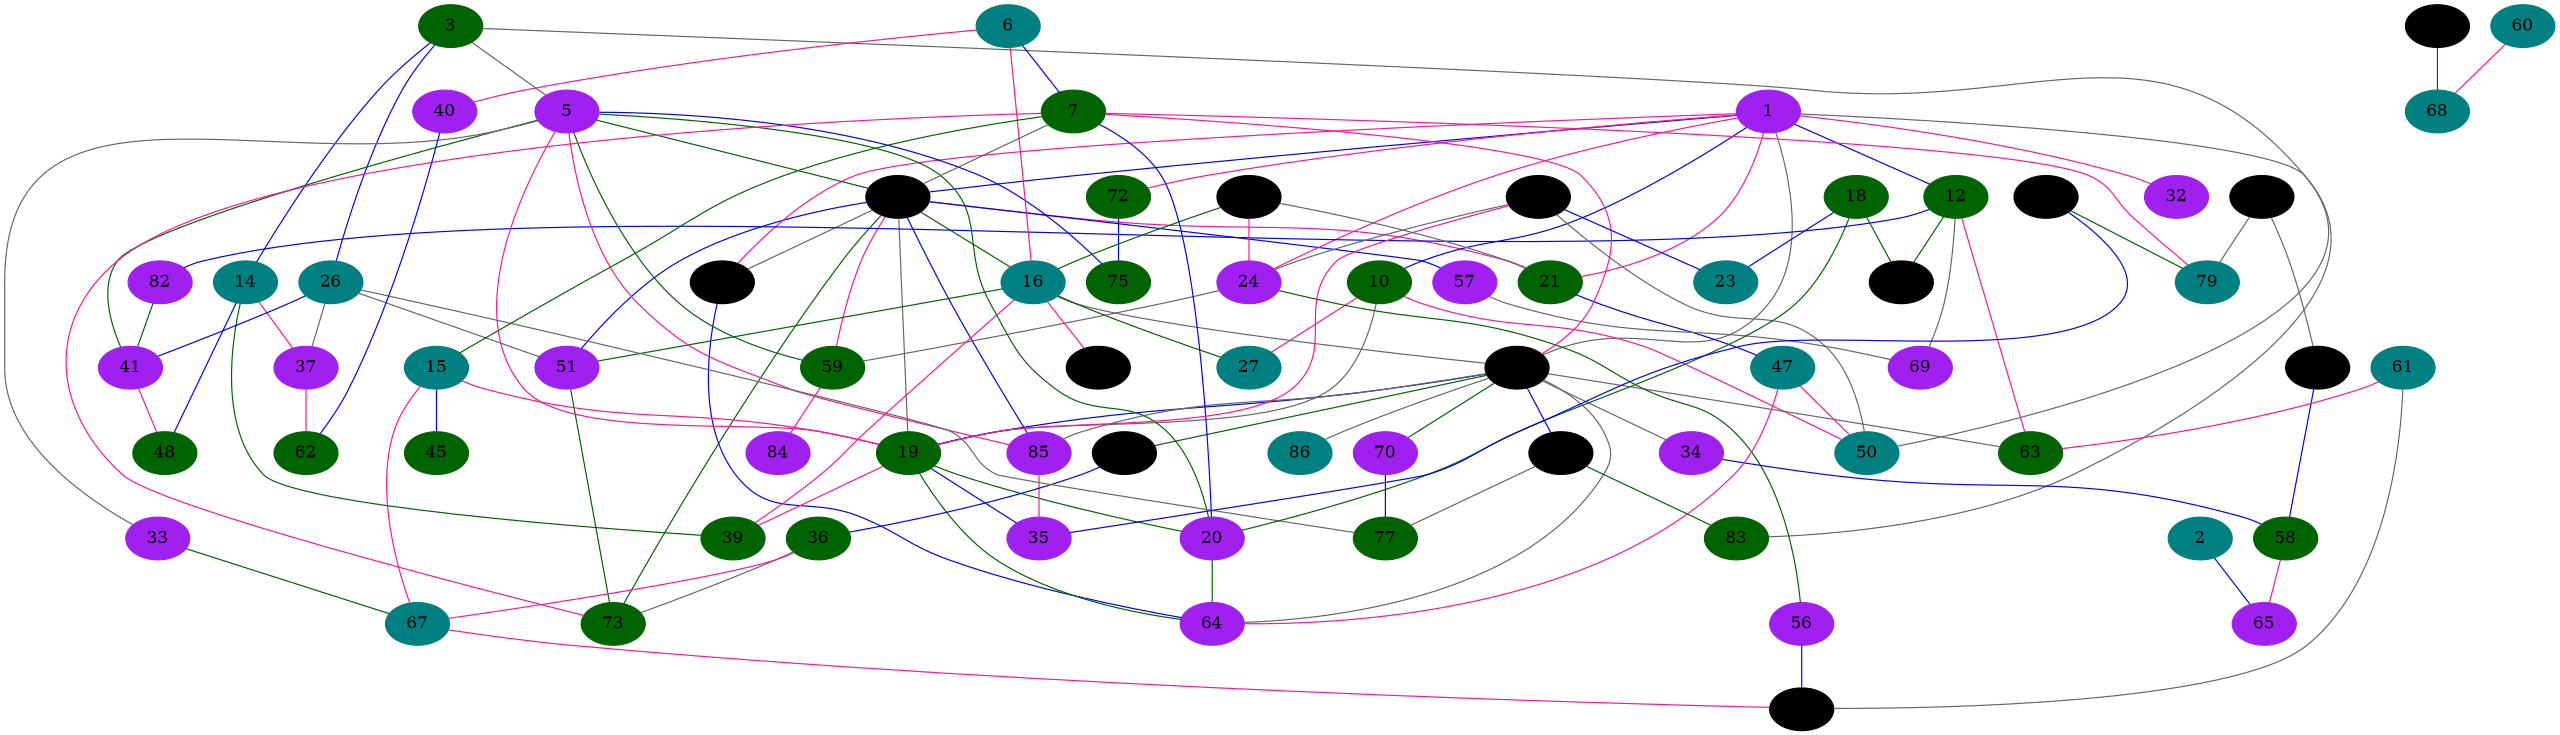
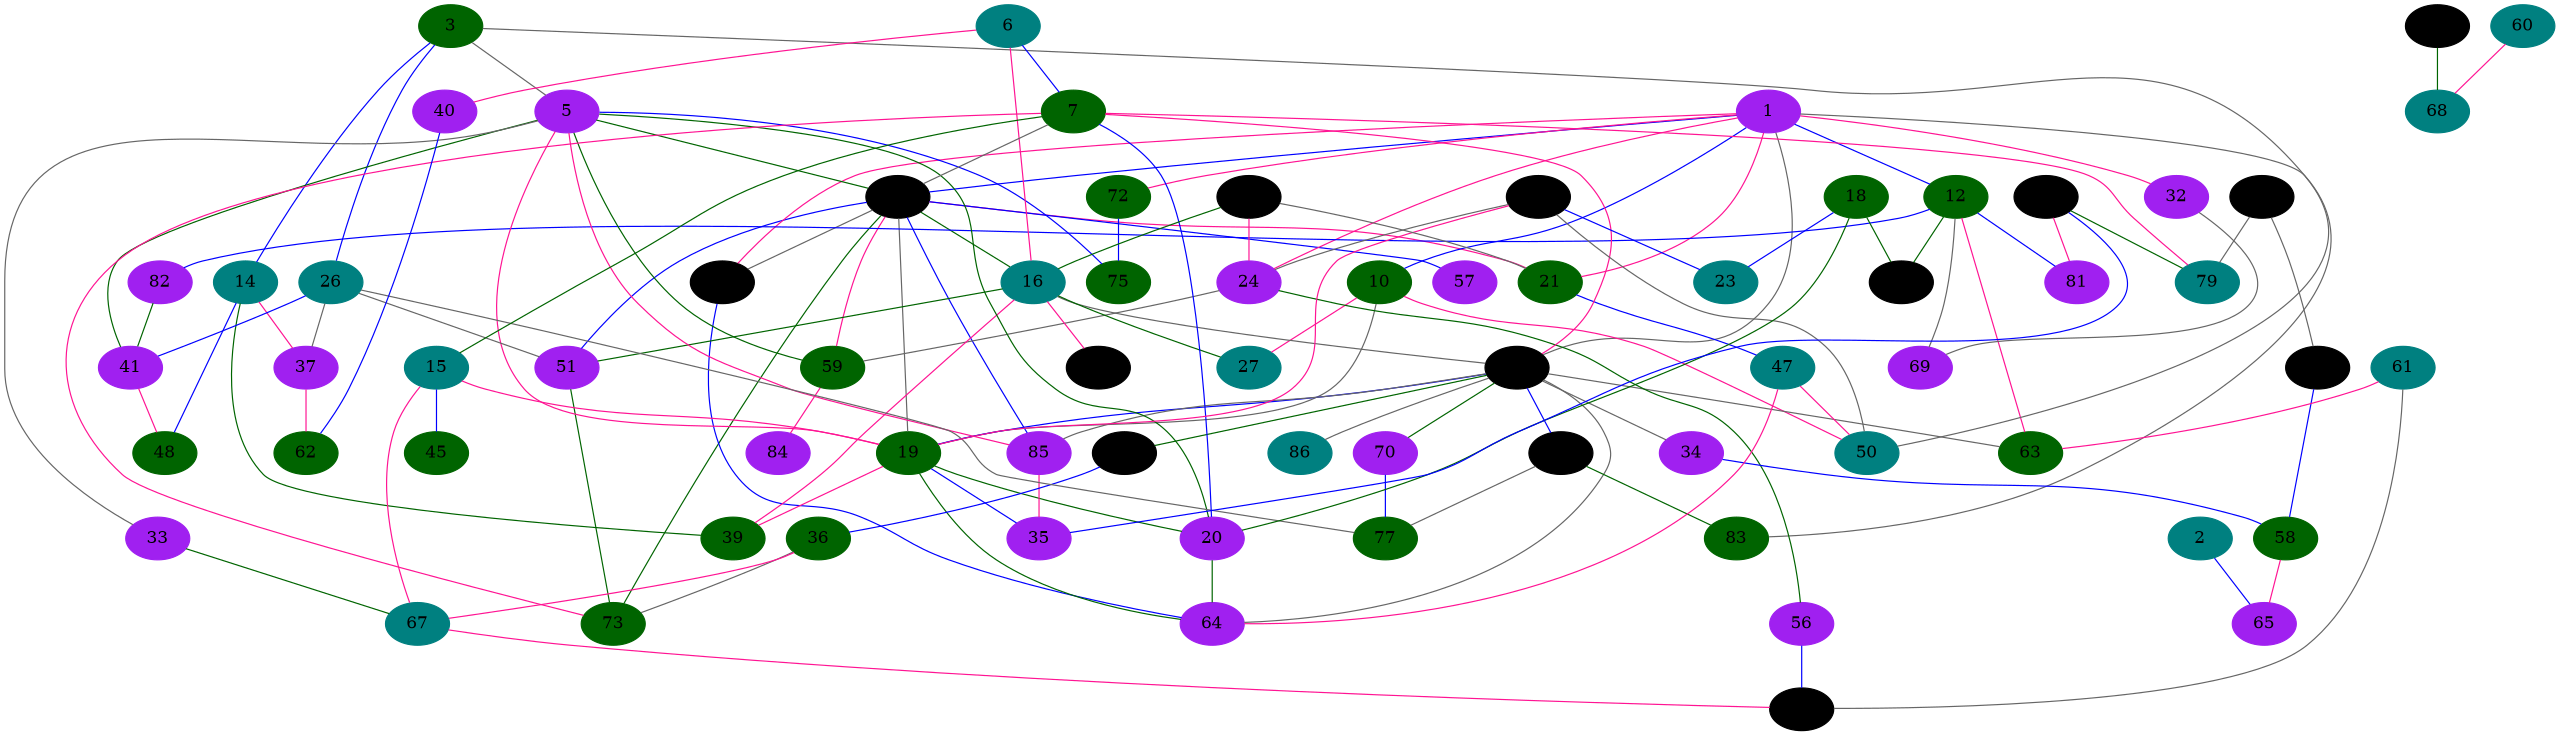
node "81": added
edge "57" -- "69": now "32" -- "69"
